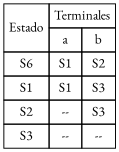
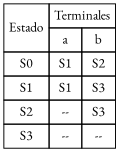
node "Estado": text "S6" -> "S0"
